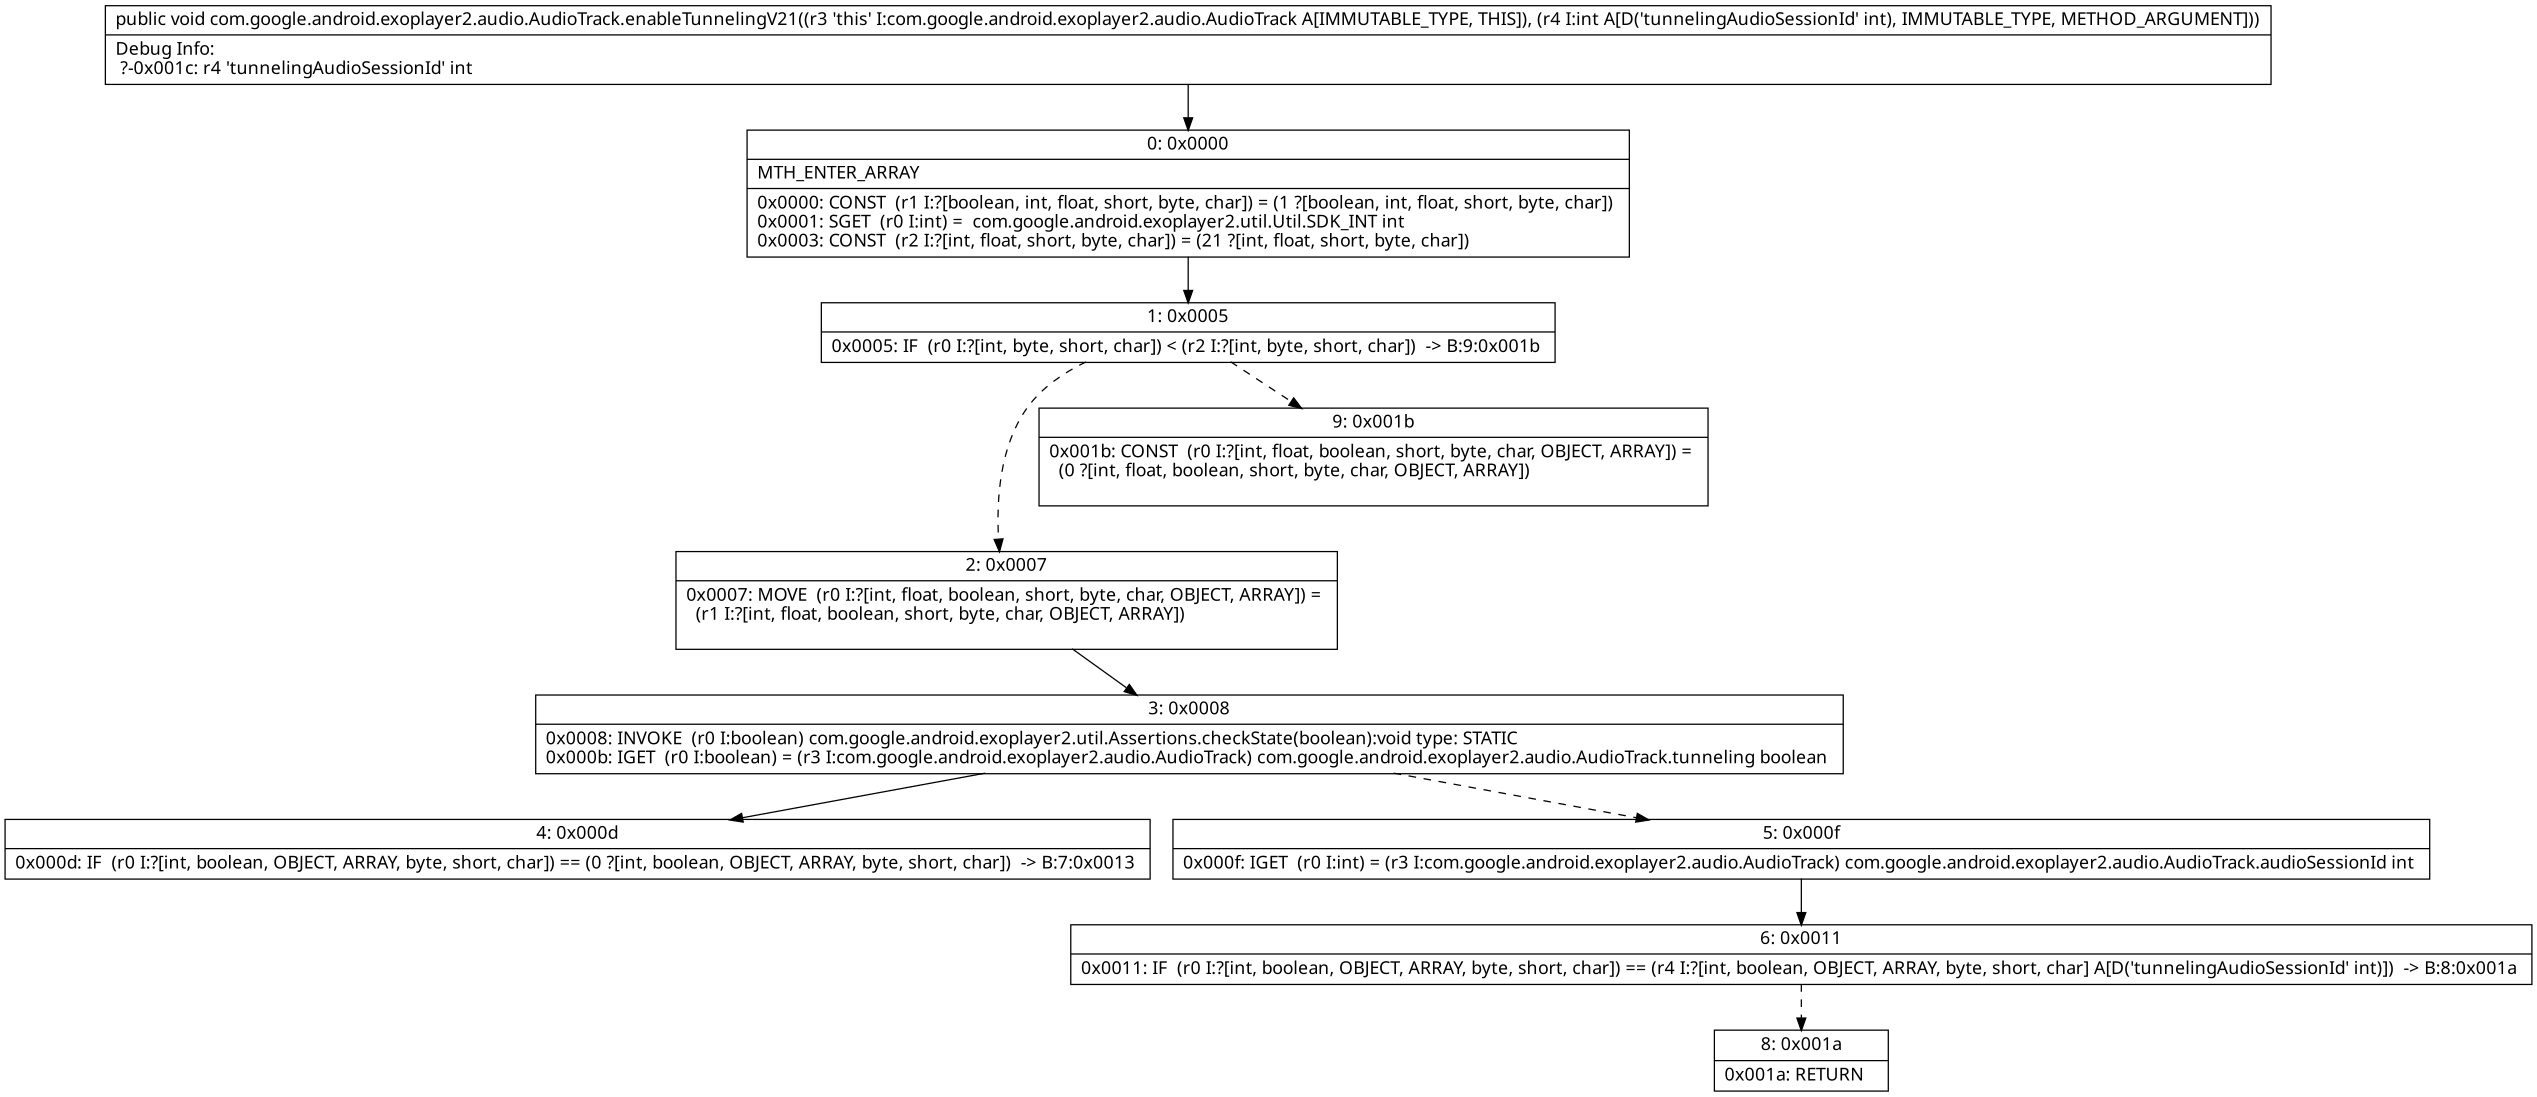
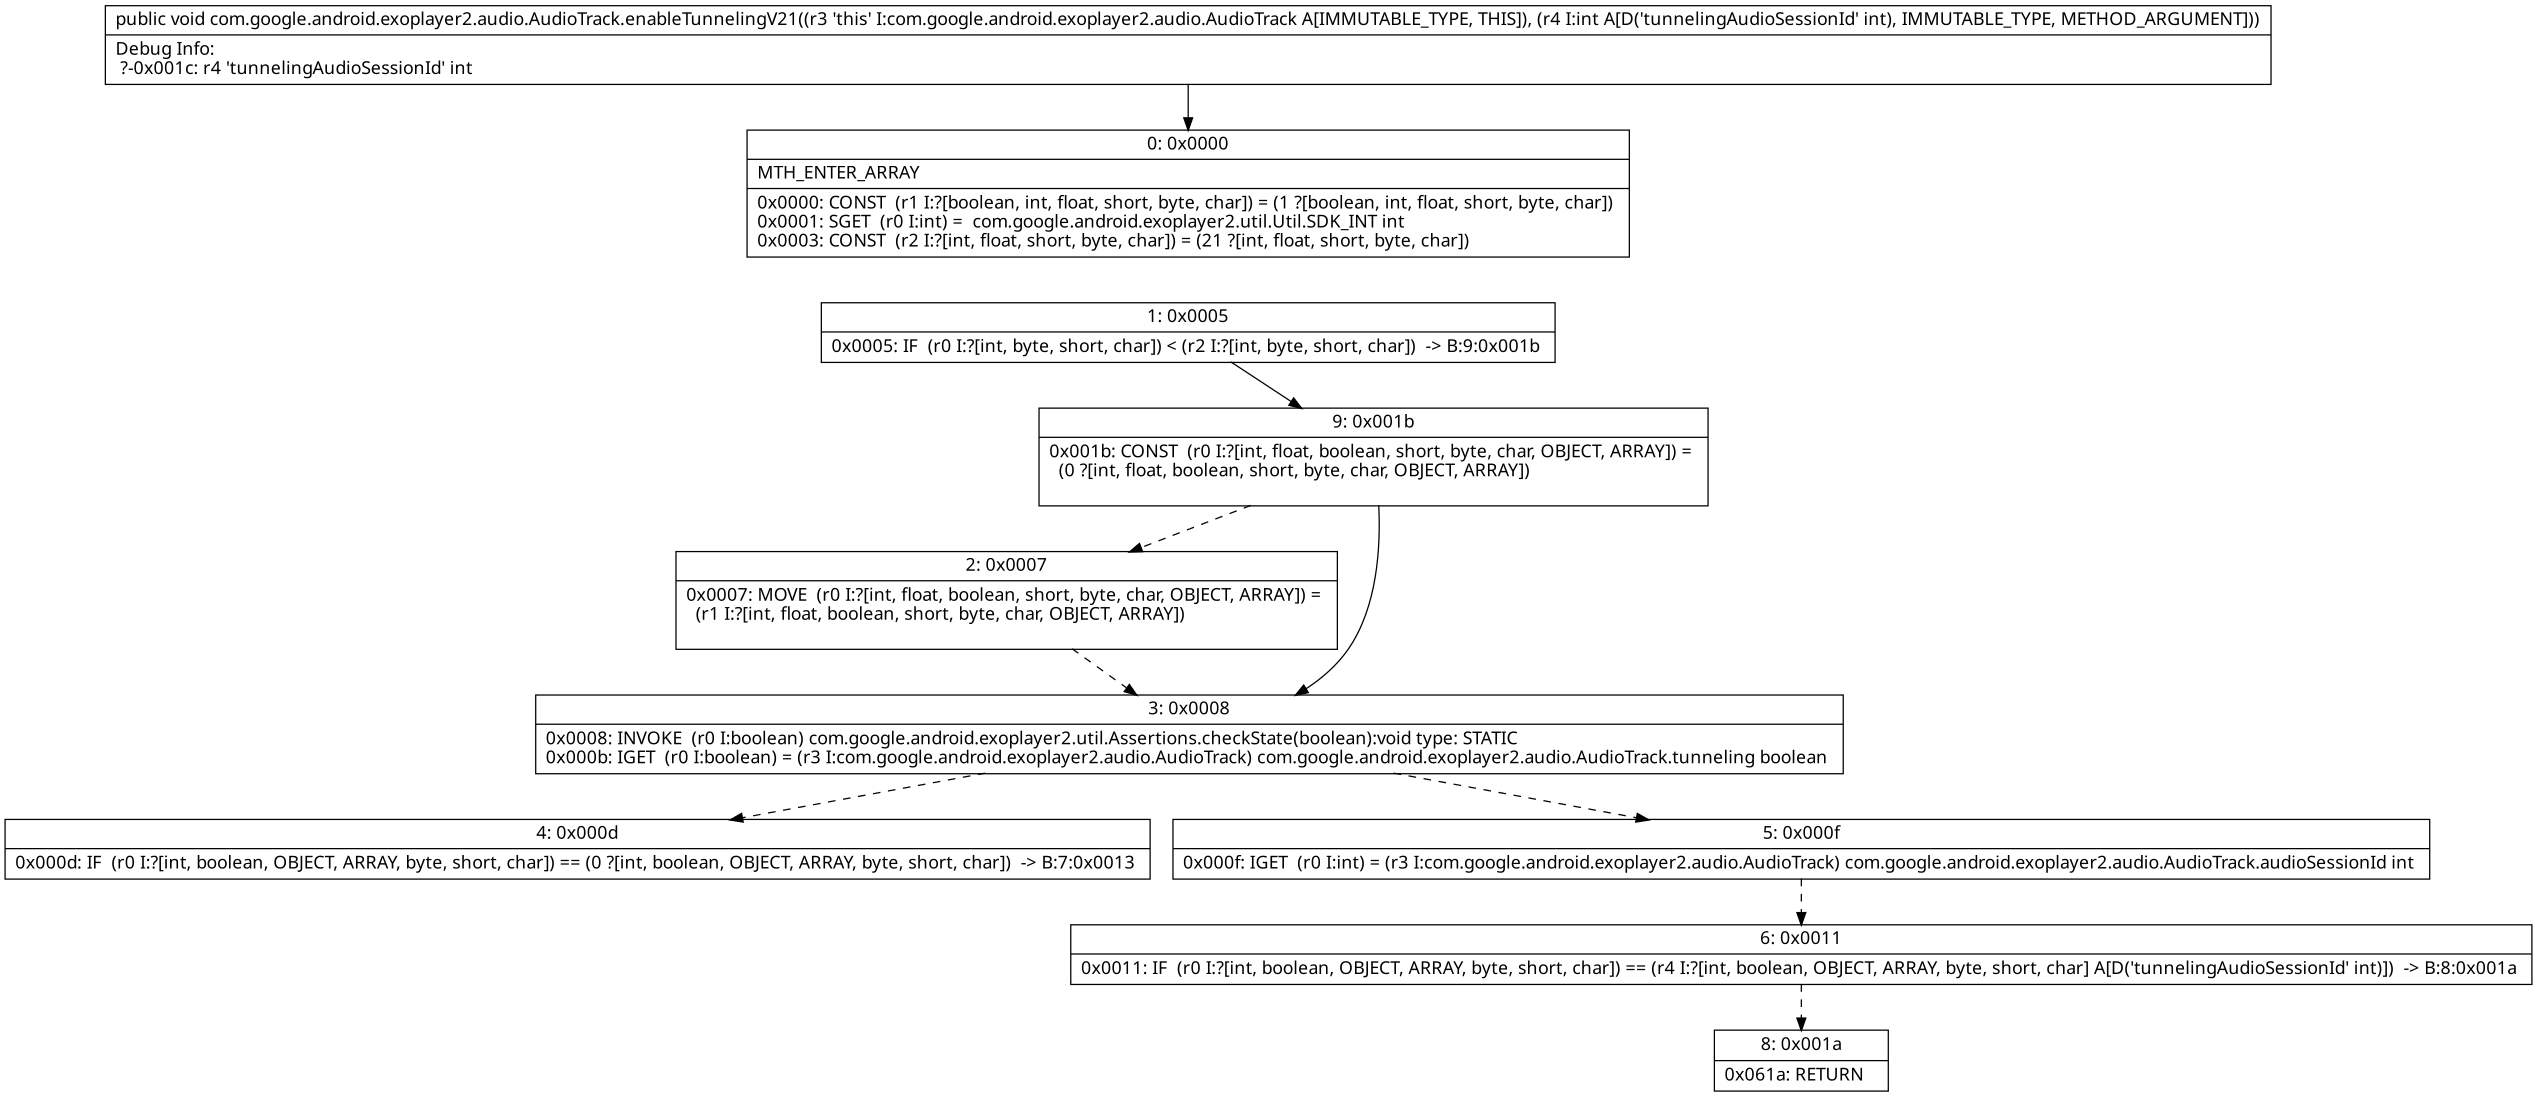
edge "0: 0x0000" -> "1: 0x0005": removed
edge "1: 0x0005" -> "9: 0x001b": style dashed -> solid
edge "1: 0x0005" -> "2: 0x0007": now "9: 0x001b" -> "2: 0x0007"
edge "9: 0x001b" -> "3: 0x0008": added
edge "2: 0x0007" -> "3: 0x0008": style solid -> dashed
edge "3: 0x0008" -> "4: 0x000d": style solid -> dashed
edge "5: 0x000f" -> "6: 0x0011": style solid -> dashed
node "8: 0x001a": text "0x001a: RETURN" -> "0x061a: RETURN"
